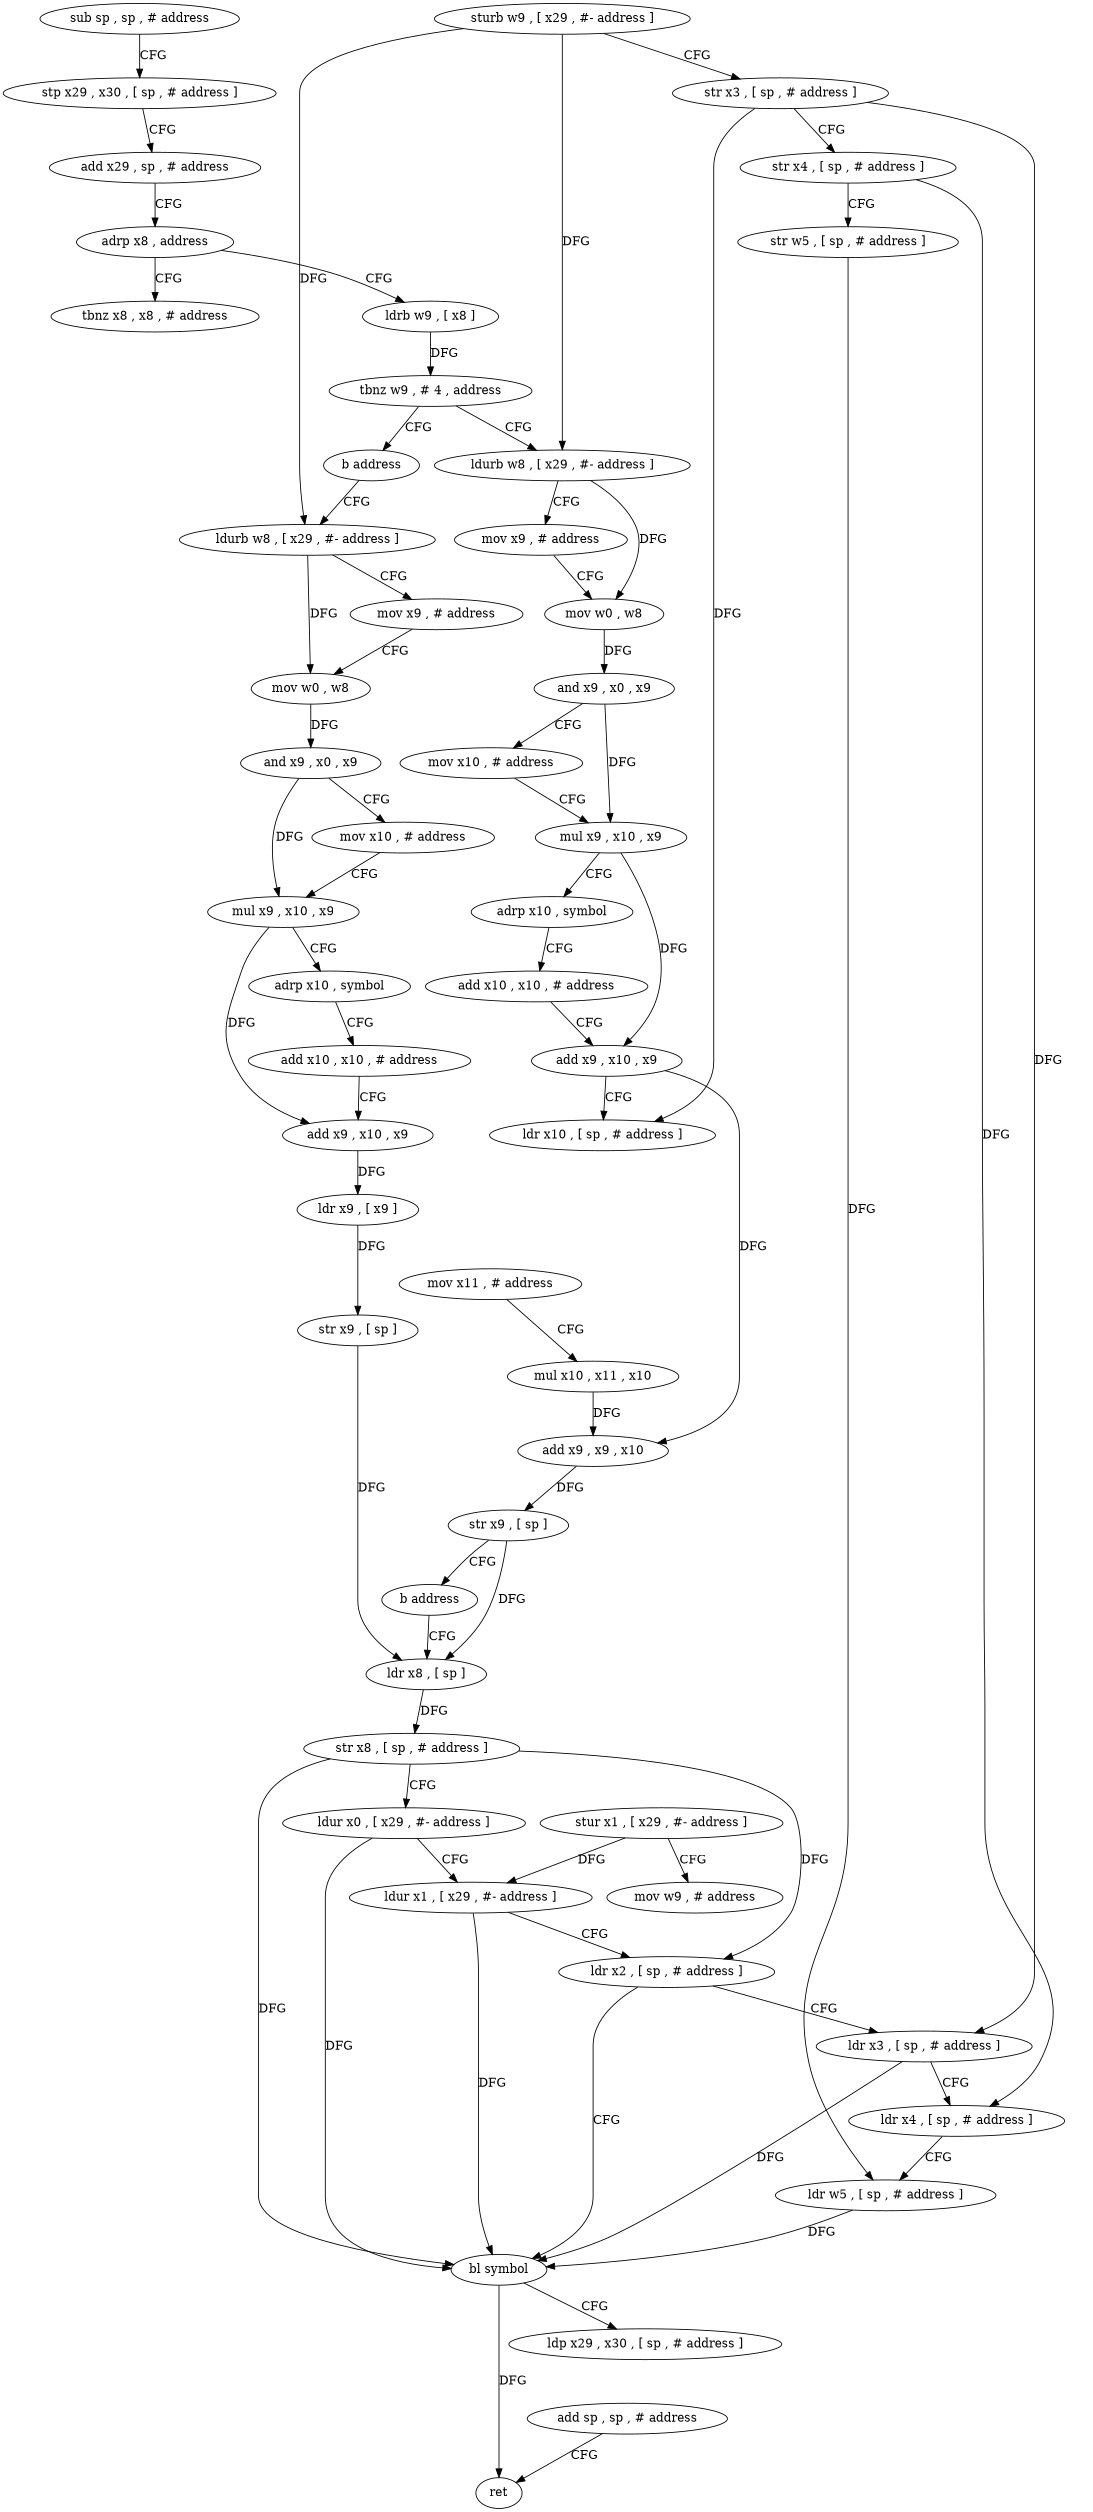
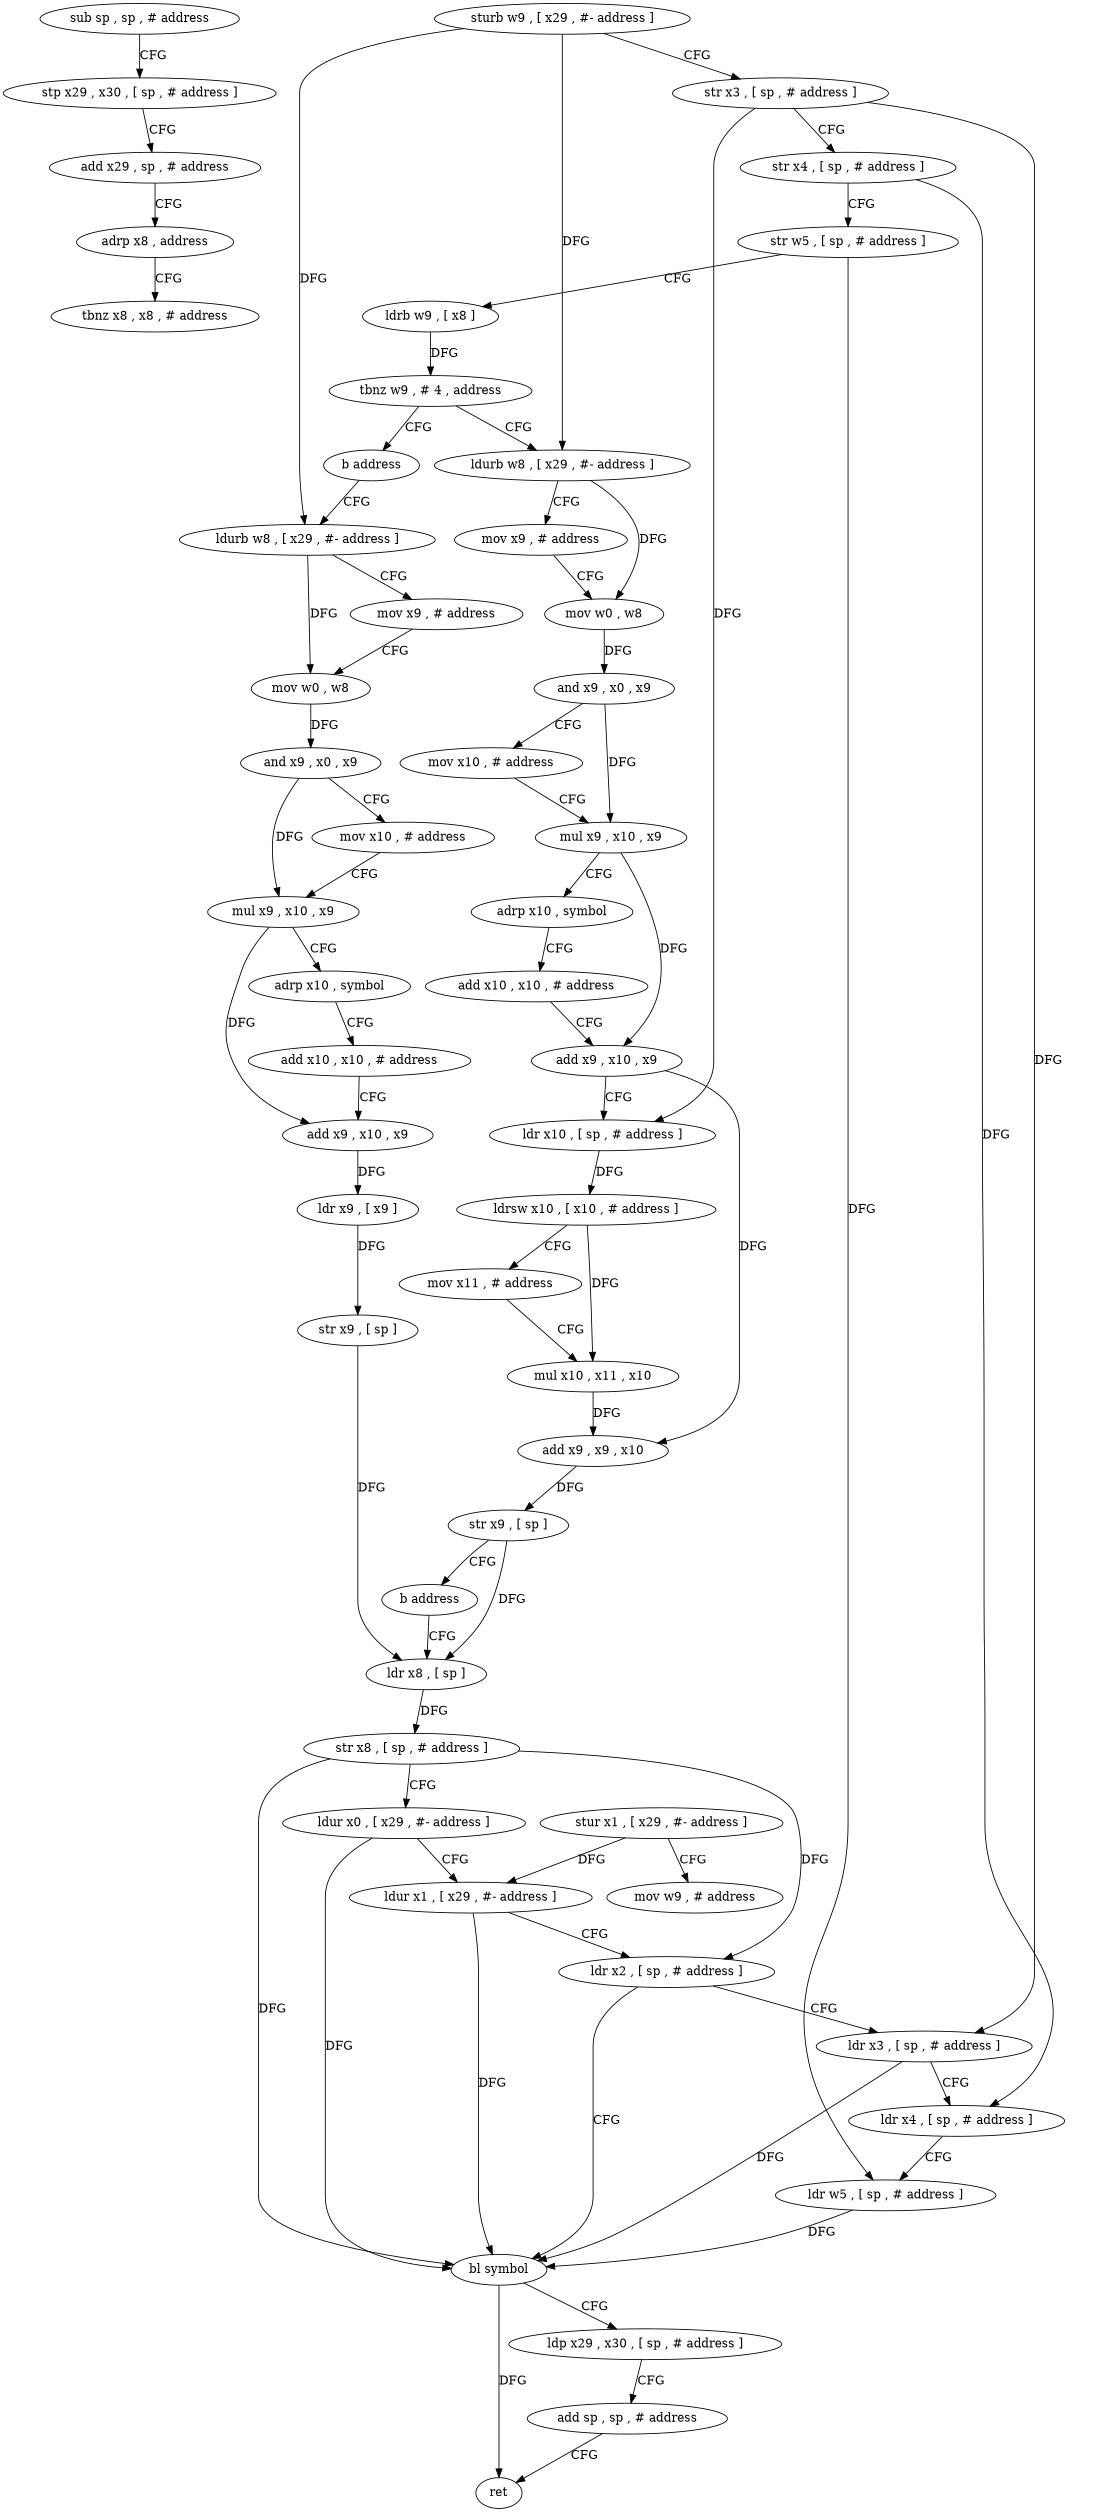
edge "adrp x8 , address" -> "ldrb w9 , [ x8 ]": now "str w5 , [ sp , # address ]" -> "ldrb w9 , [ x8 ]"
node "ldrsw x10 , [ x10 , # address ]": added
edge "ldp x29 , x30 , [ sp , # address ]" -> "add sp , sp , # address": added, label "CFG"
